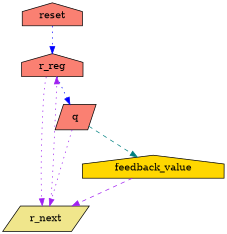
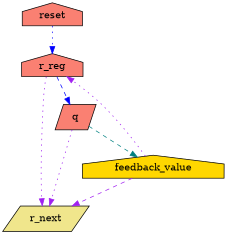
edge "r_reg" -> "q": style dotted -> dashed
edge "r_next" -> "r_reg": now "feedback_value" -> "r_reg"
